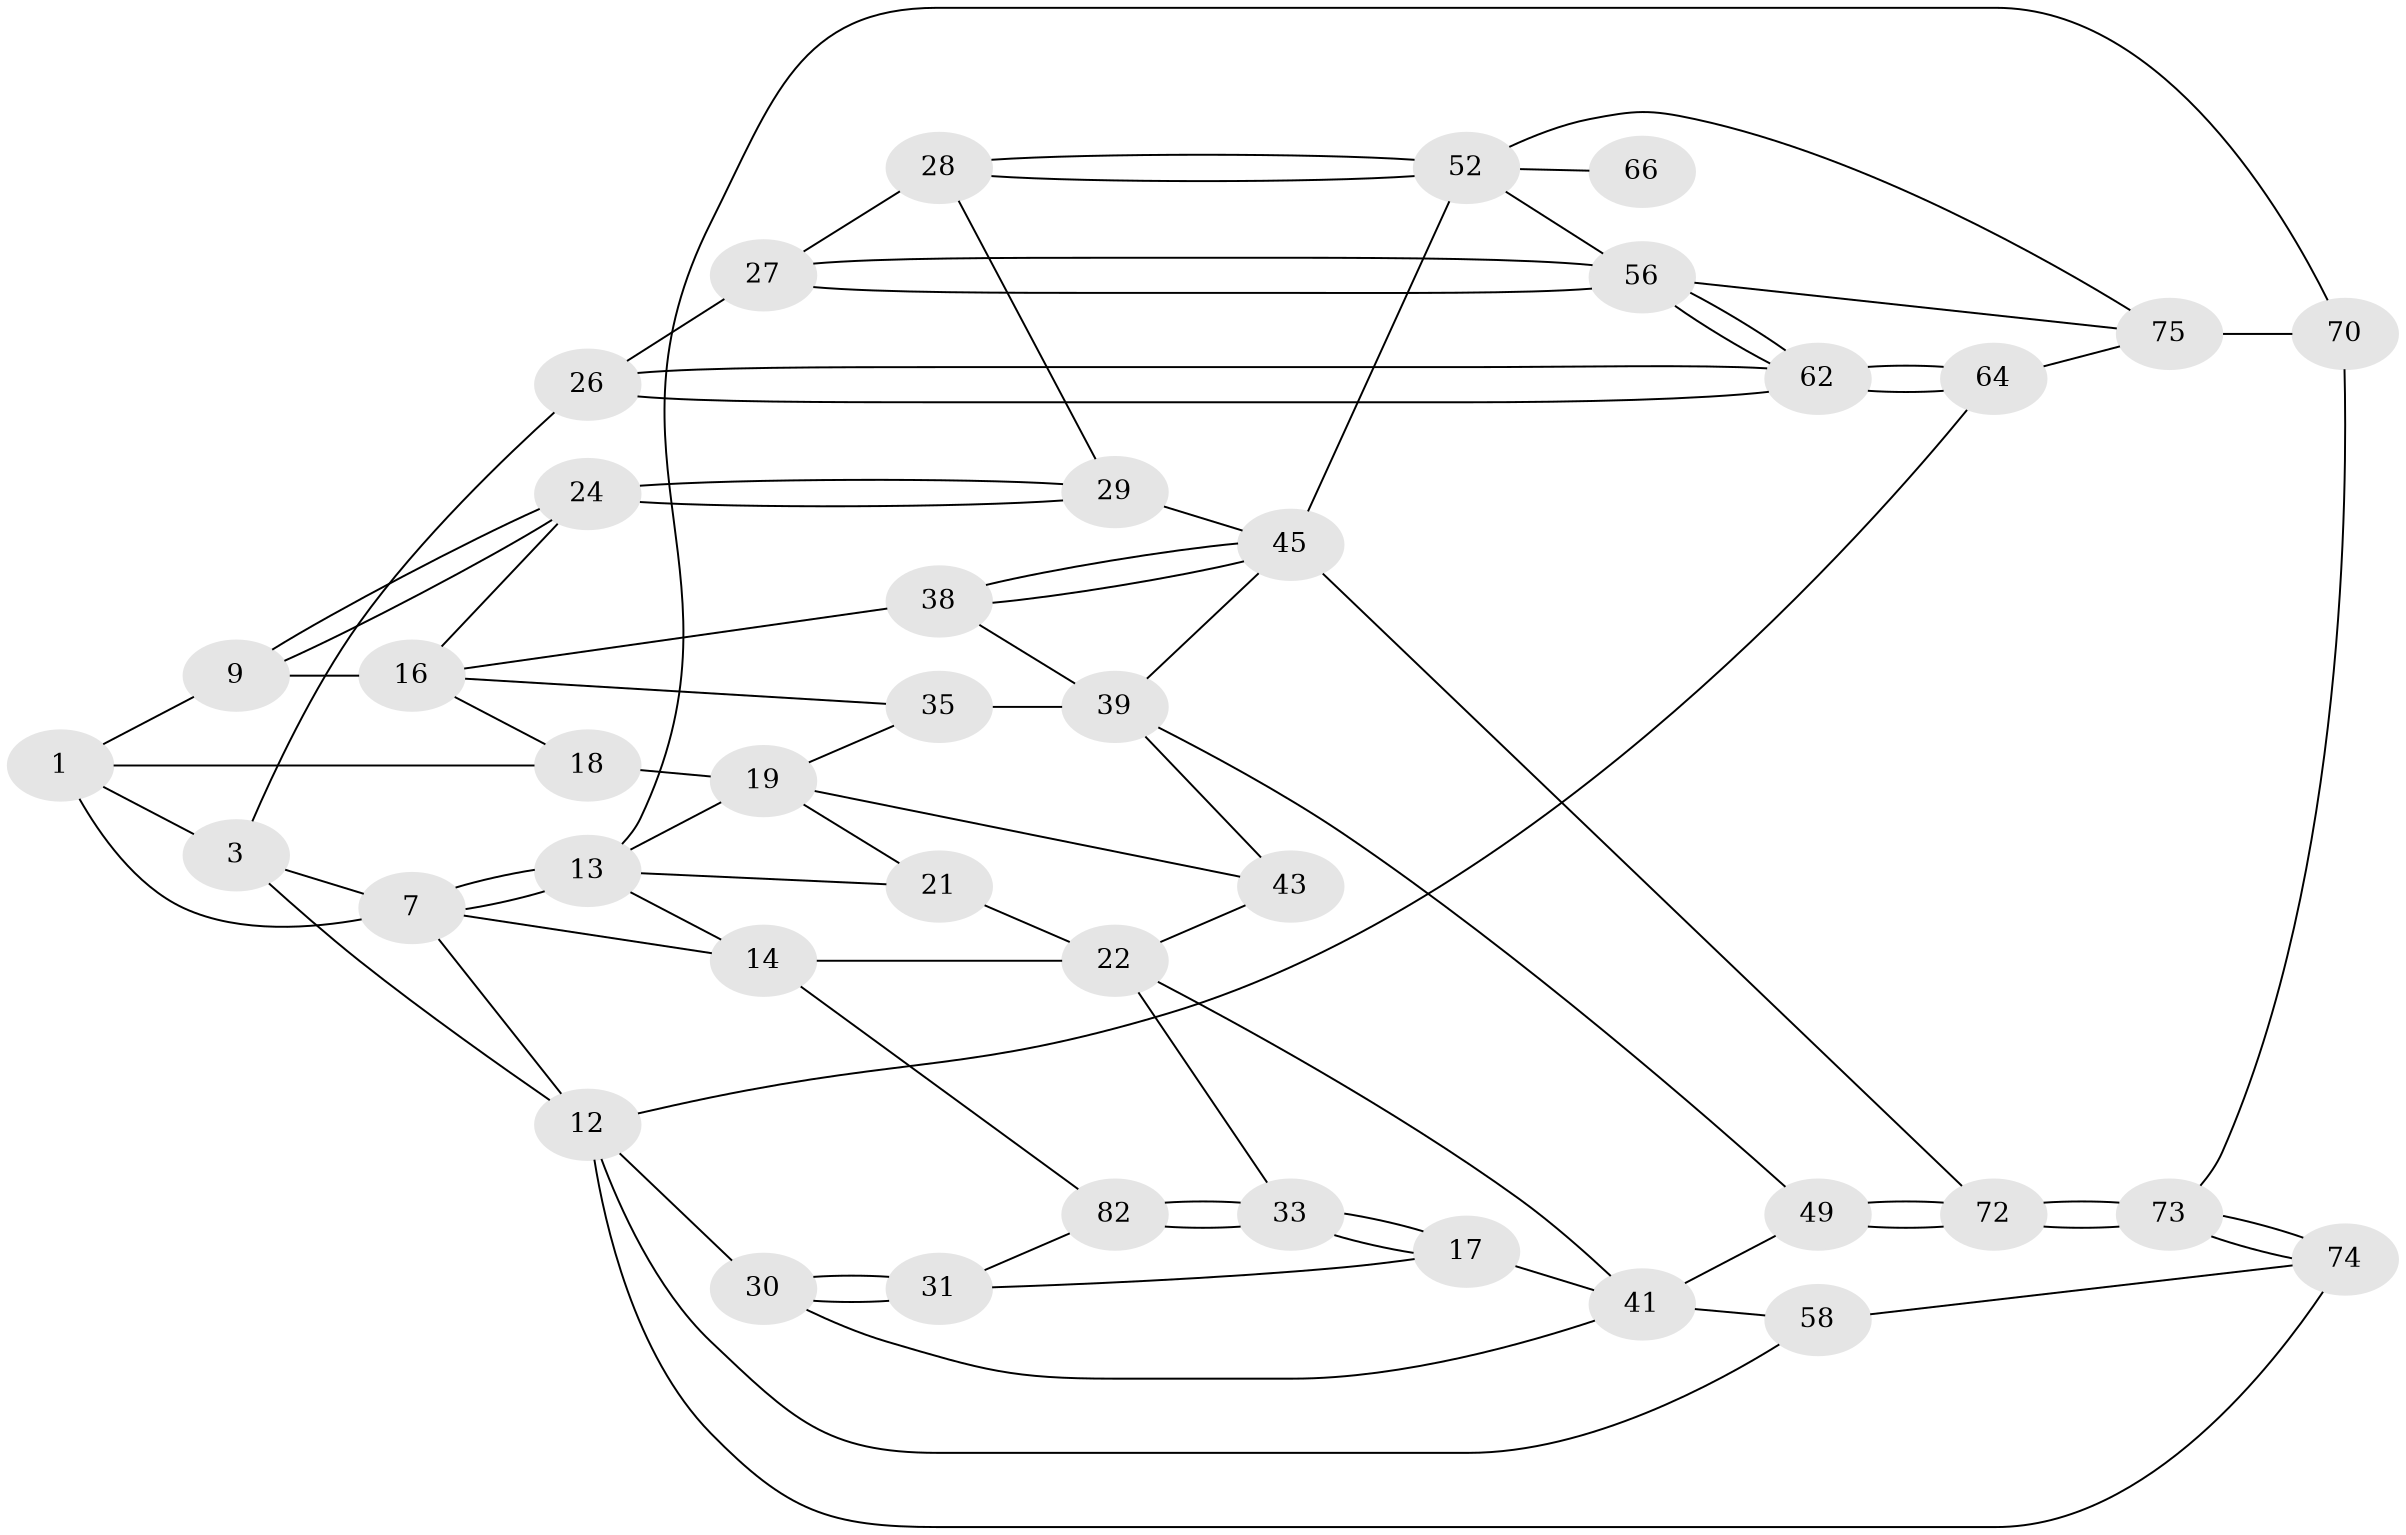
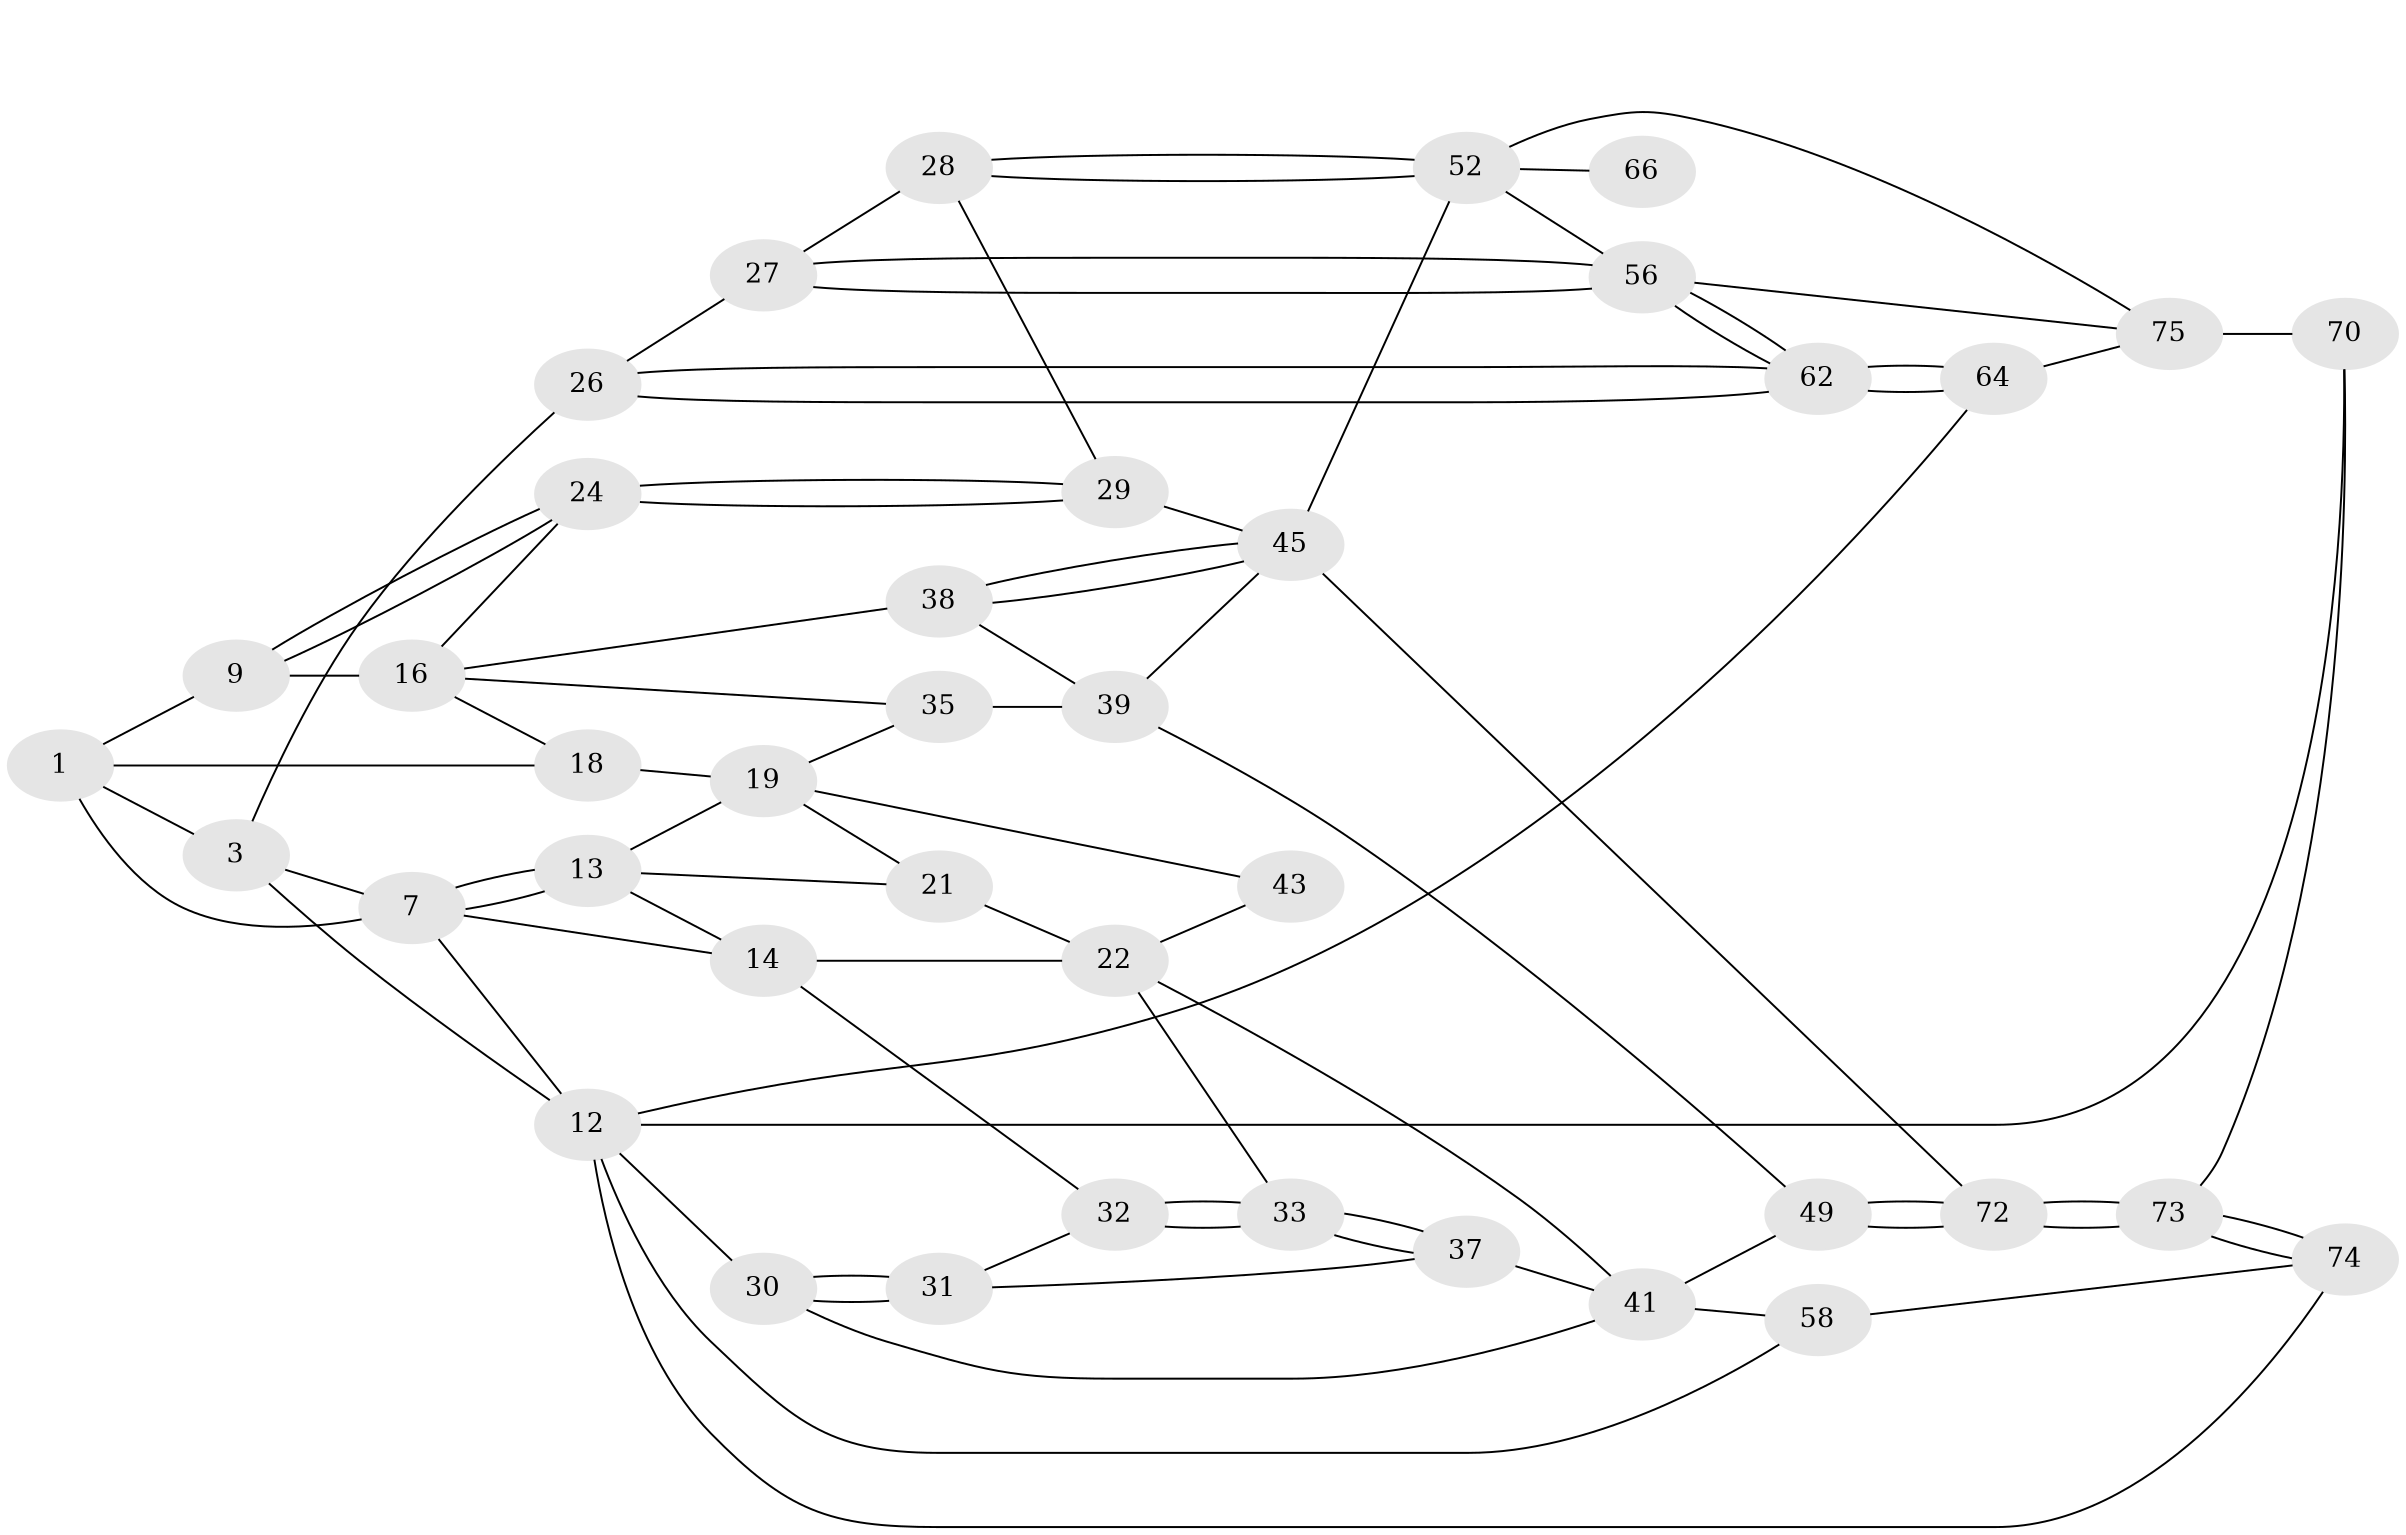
edge "70" -- "13": now "70" -- "12"
edge "39" -- "43": removed
node "82": label "82" -> "32"
node "17": label "17" -> "37"
